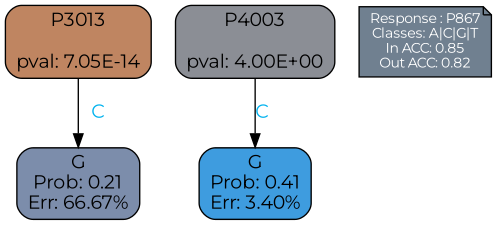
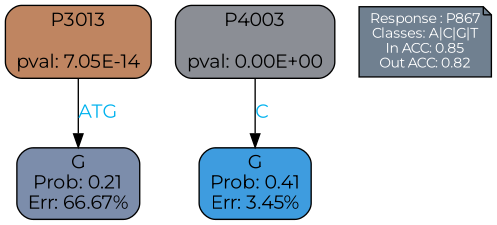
node "P4003 pval: 4.00E+00": label "P4003 pval: 4.00E+00" -> "P4003 pval: 0.00E+00"
edge "P3013 pval: 7.05E-14" -> "G Prob: 0.21 Err: 66.67%": label "C" -> "ATG"
node "G Prob: 0.41 Err: 3.40%": label "G Prob: 0.41 Err: 3.40%" -> "G Prob: 0.41 Err: 3.45%"
